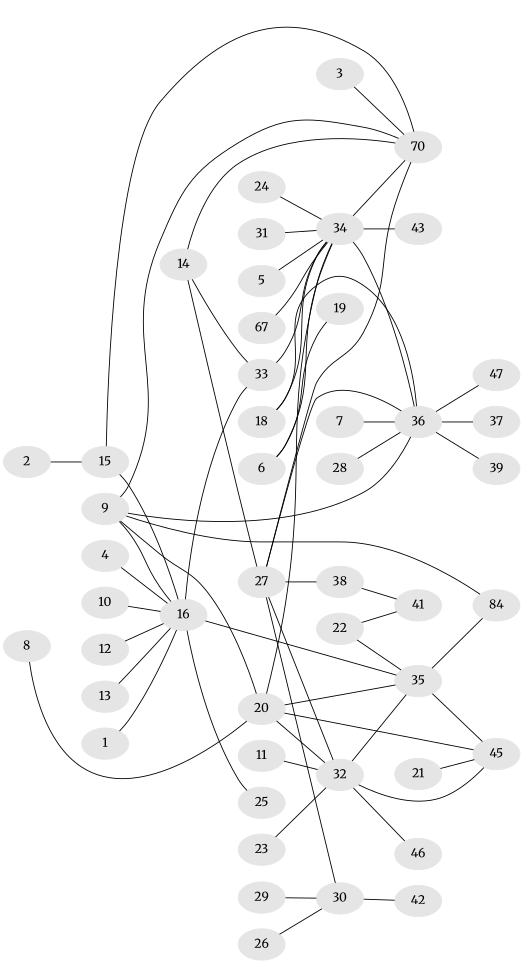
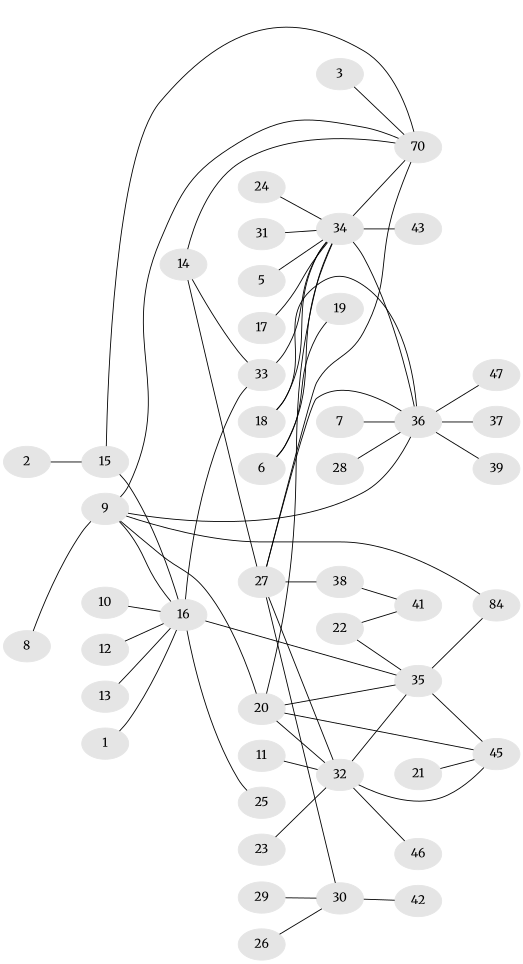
node "67": label "67" -> "17"
node "4": removed
edge "8" -- "20": now "8" -- "9"
